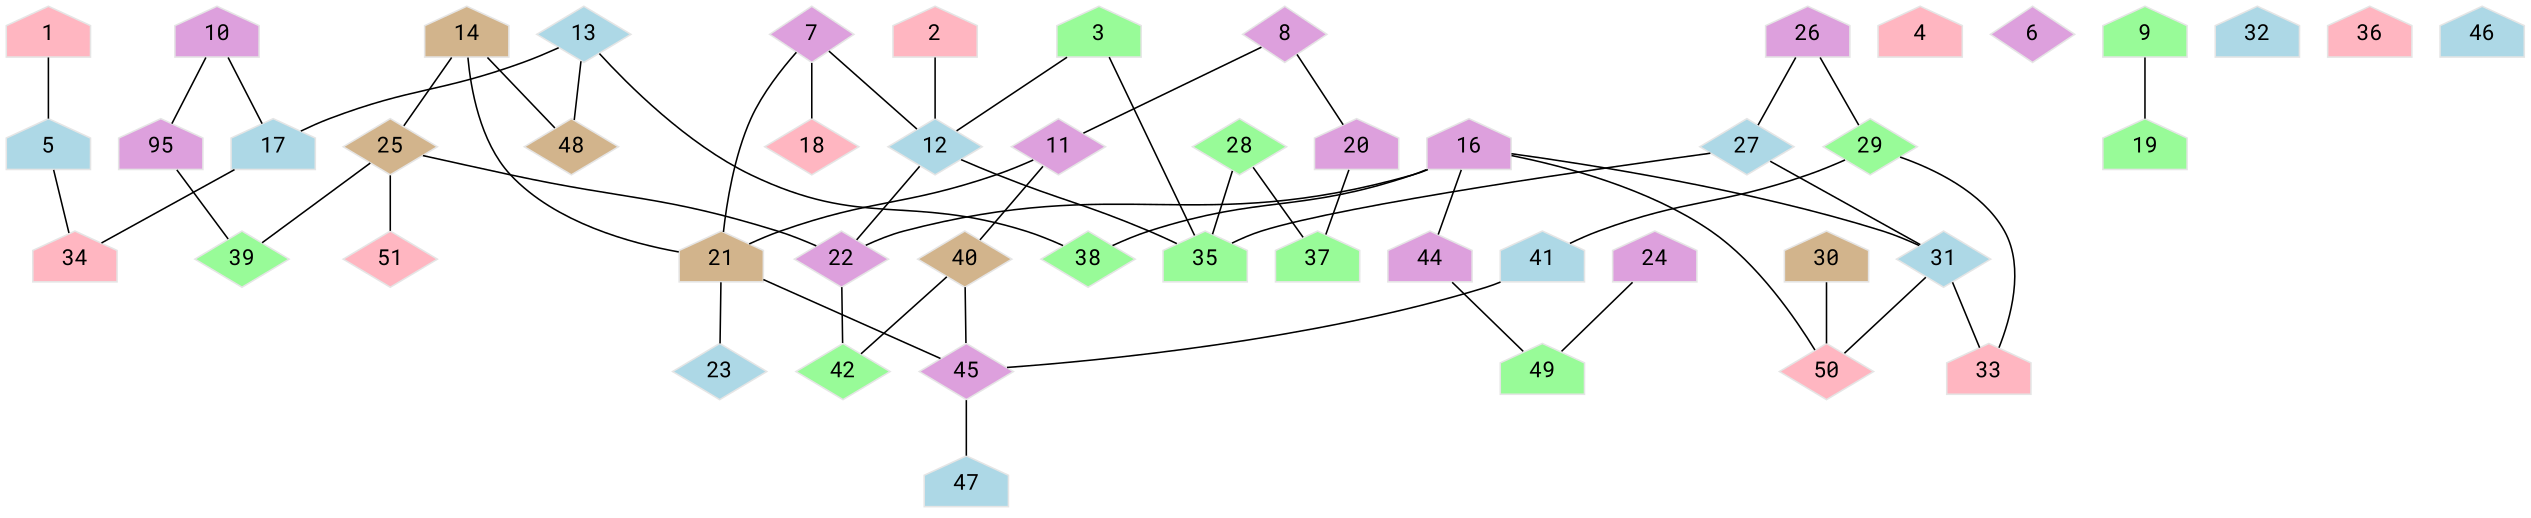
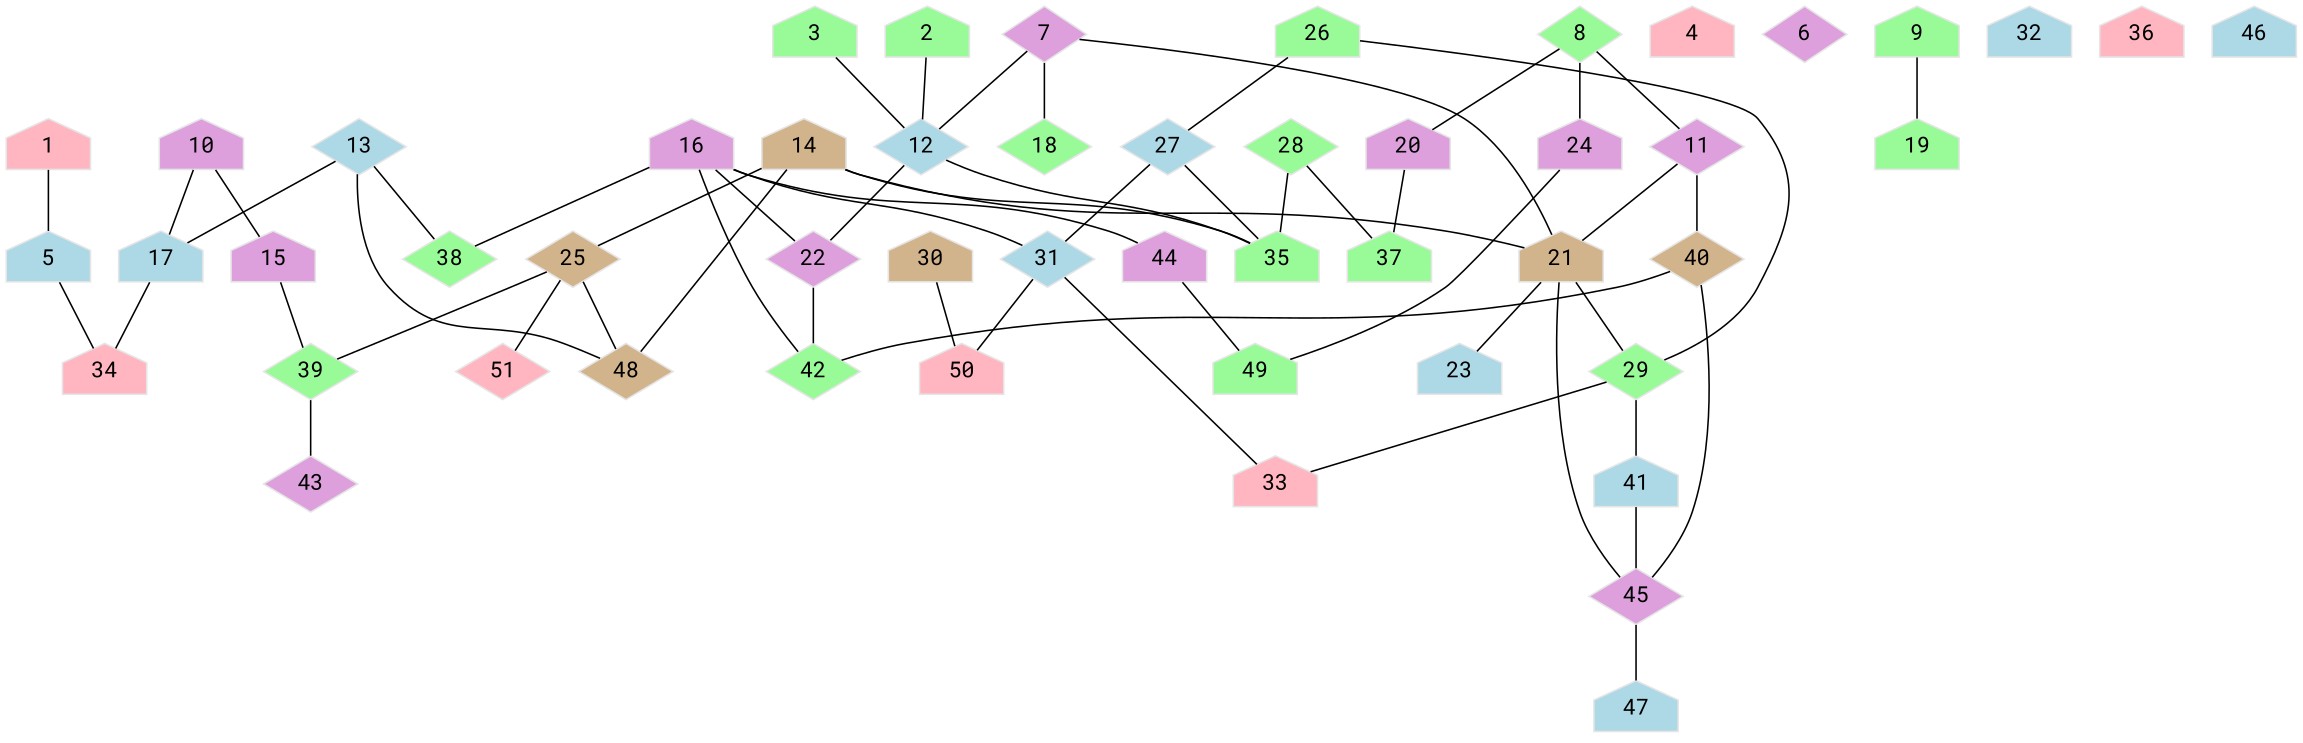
node "2": fillcolor lightpink -> palegreen
node "8": fillcolor plum -> palegreen
node "26": fillcolor plum -> palegreen
edge "8" -- "24": added
edge "3" -- "35": now "14" -- "35"
node "95": label "95" -> "15"
node "18": fillcolor lightpink -> palegreen
edge "25" -- "22": now "25" -- "48"
edge "16" -- "50": now "16" -- "42"
edge "21" -- "29": added
node "23": shape diamond -> house
node "50": shape diamond -> house
node "43": added
